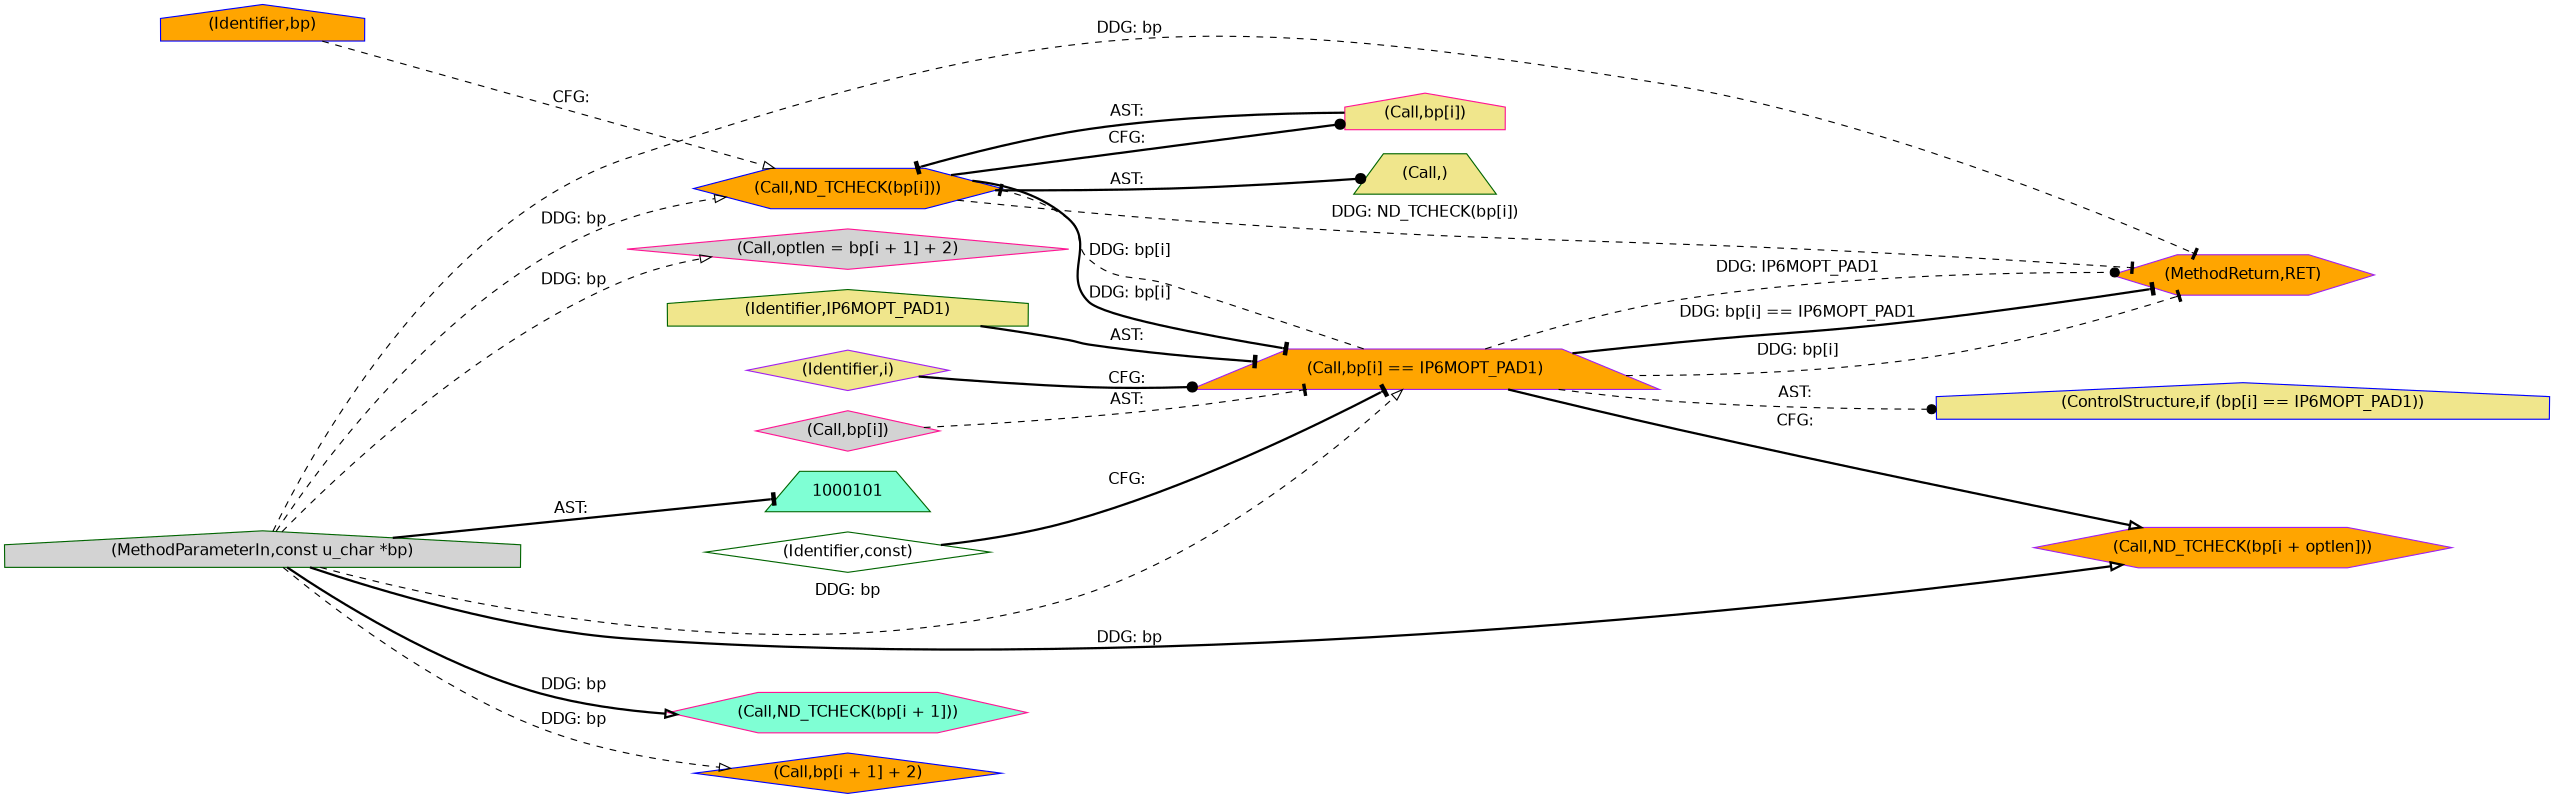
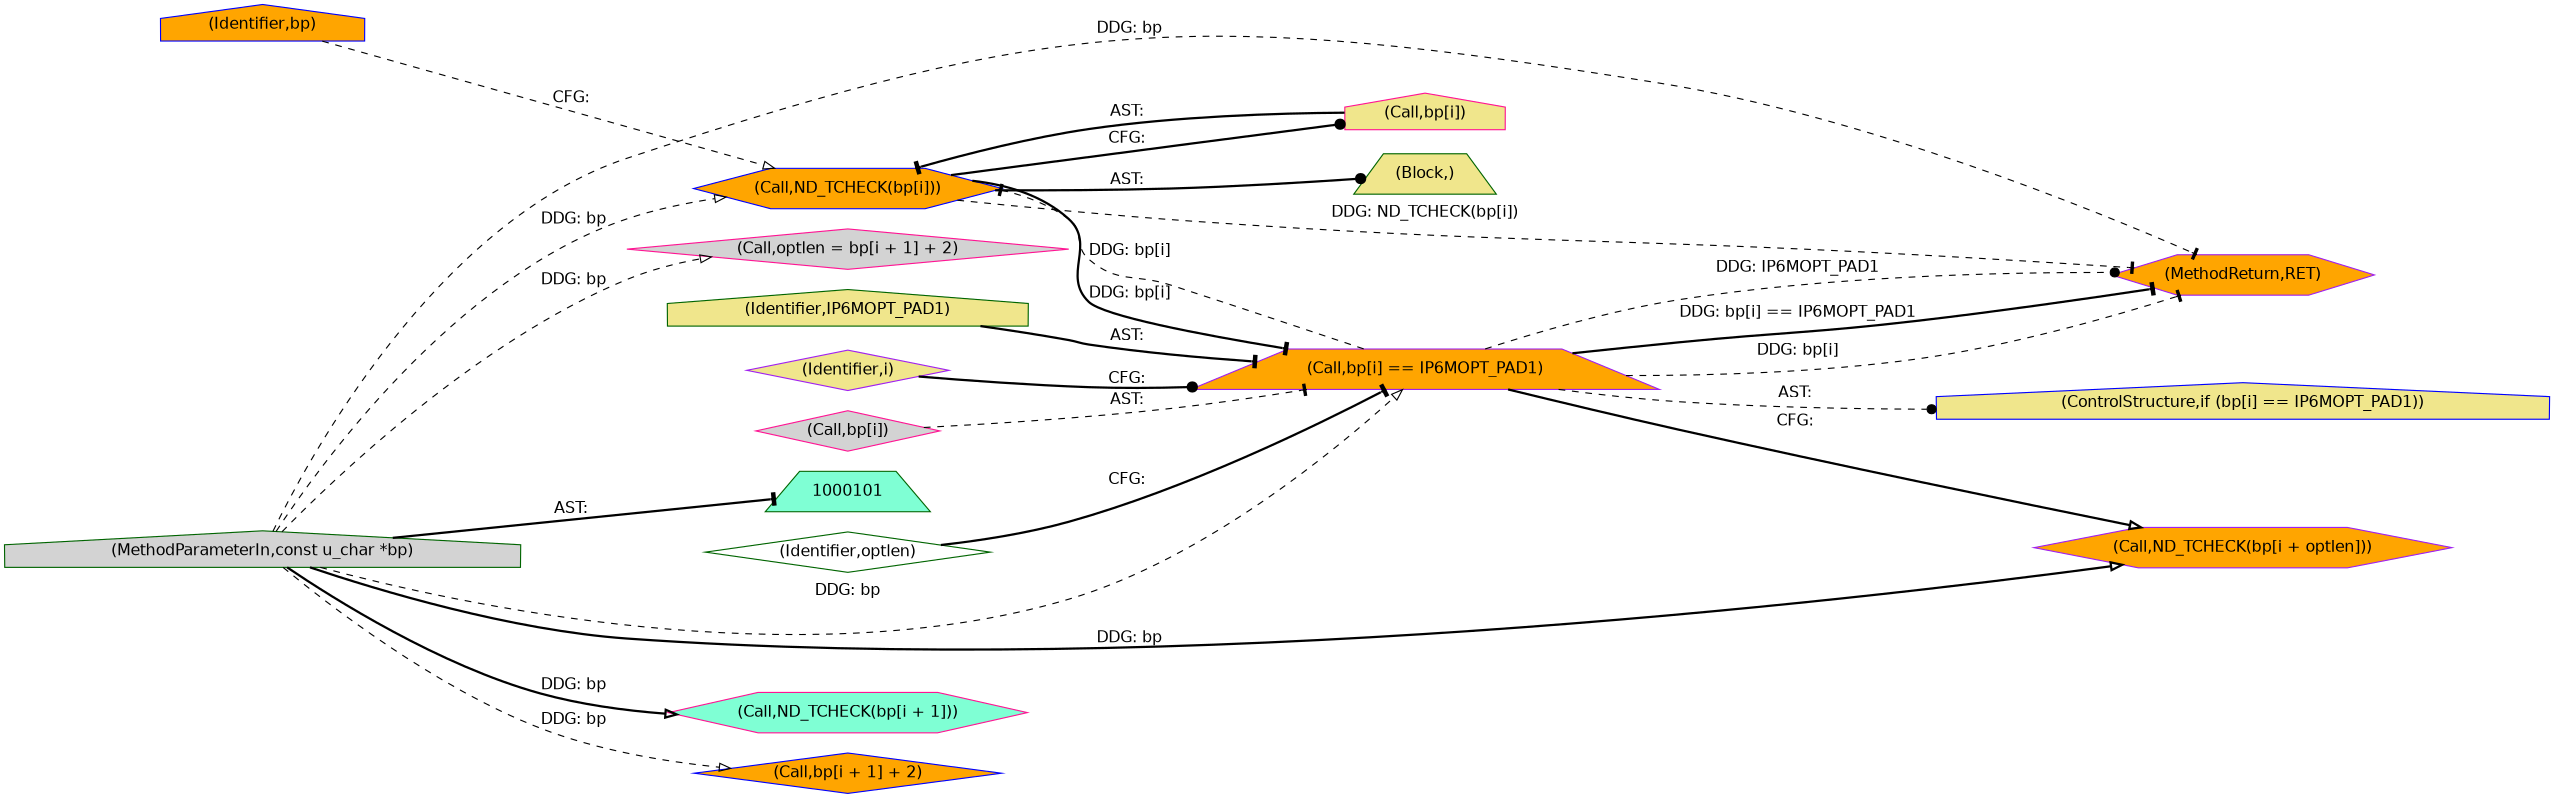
node "(Call,)": label "(Call,)" -> "(Block,)"
node "(Identifier,const)": label "(Identifier,const)" -> "(Identifier,optlen)"
